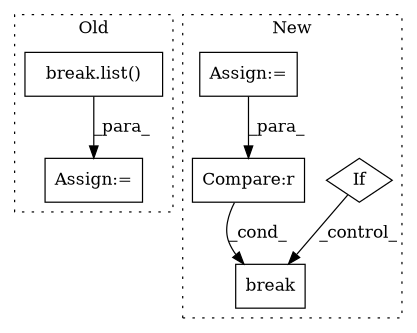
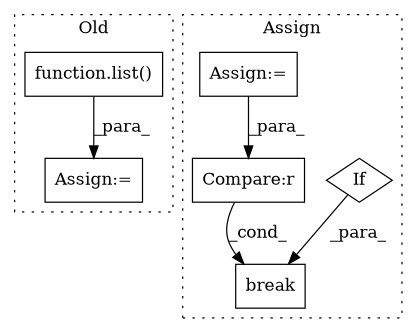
cluster "New": label "New" -> "Assign"
node "break.list()": label "break.list()" -> "function.list()"
edge "If" -> "break": label "_control_" -> "_para_"
